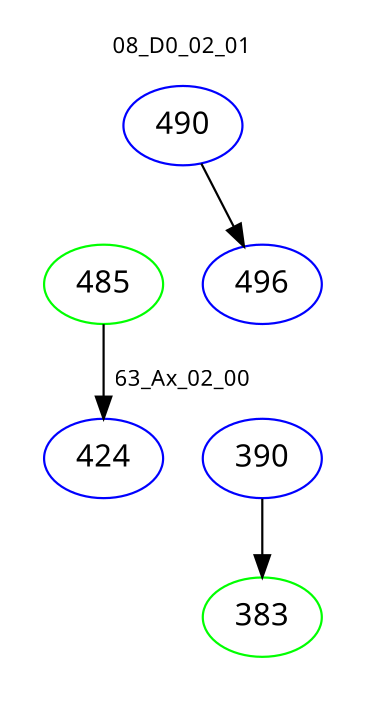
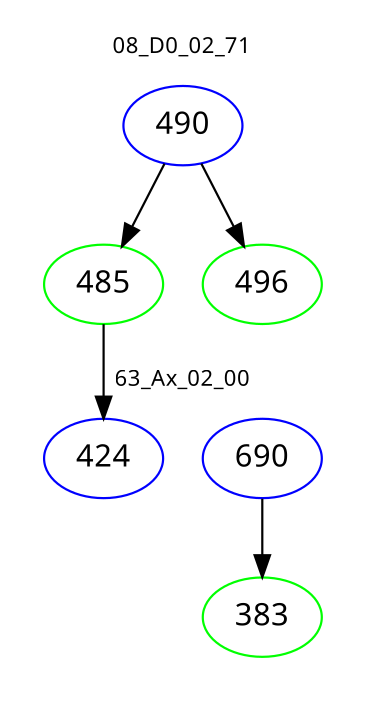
cluster "08_D0_02_01": label "08_D0_02_01" -> "08_D0_02_71"
edge "490" -> "485": added
node "496": color blue -> green
node "390": label "390" -> "690"
